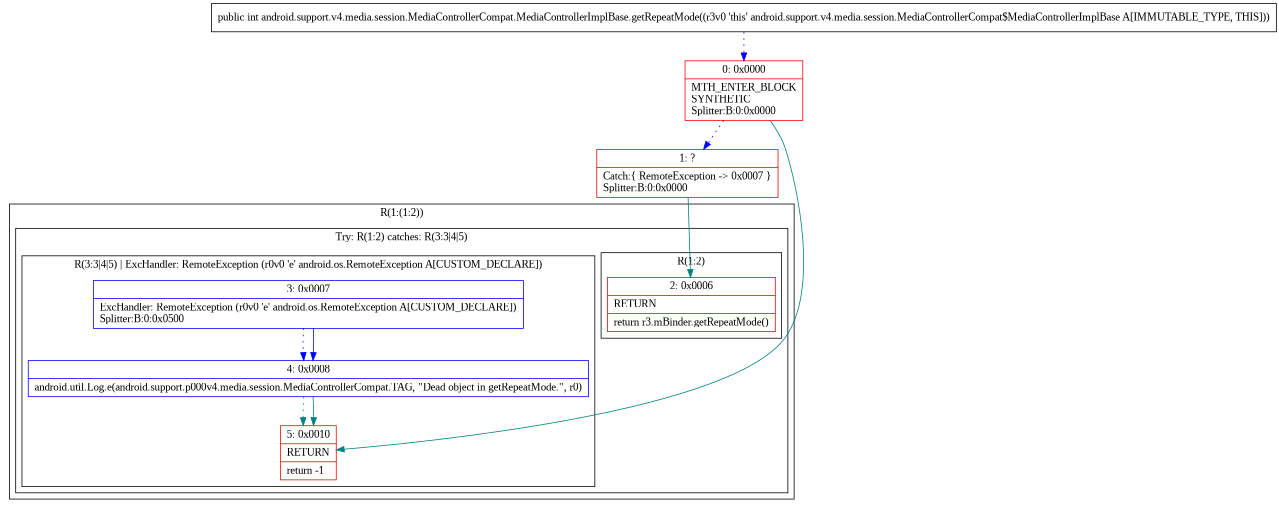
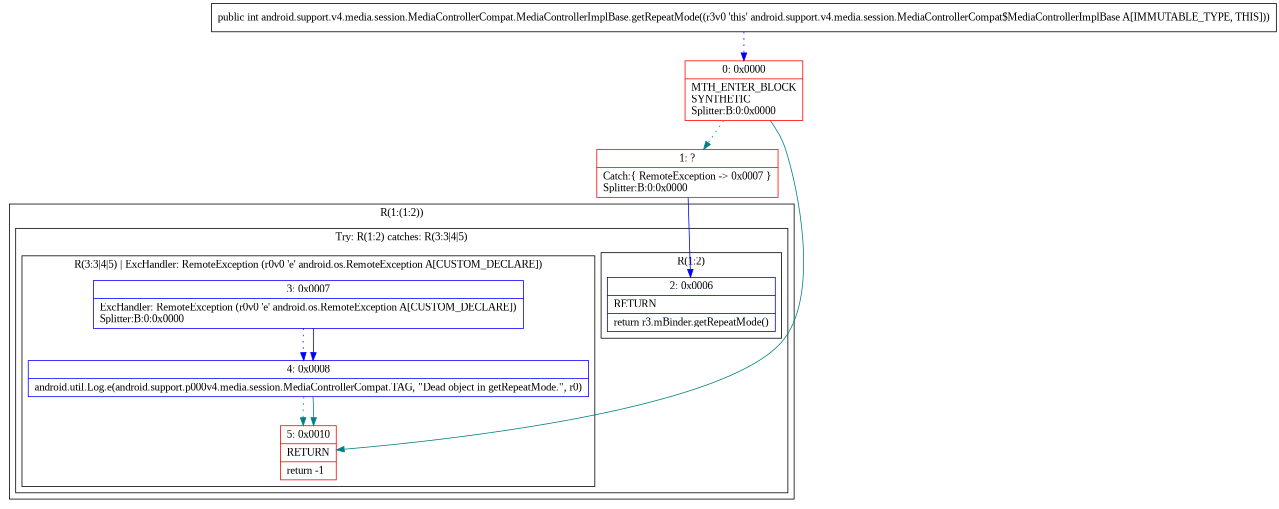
edge "0: 0x0000" -> "1: ?": color blue -> teal
edge "1: ?" -> "2: 0x0006": color teal -> blue
node "2: 0x0006": color red -> blue
node "3: 0x0007": text "Splitter:B:0:0x0500" -> "Splitter:B:0:0x0000"
